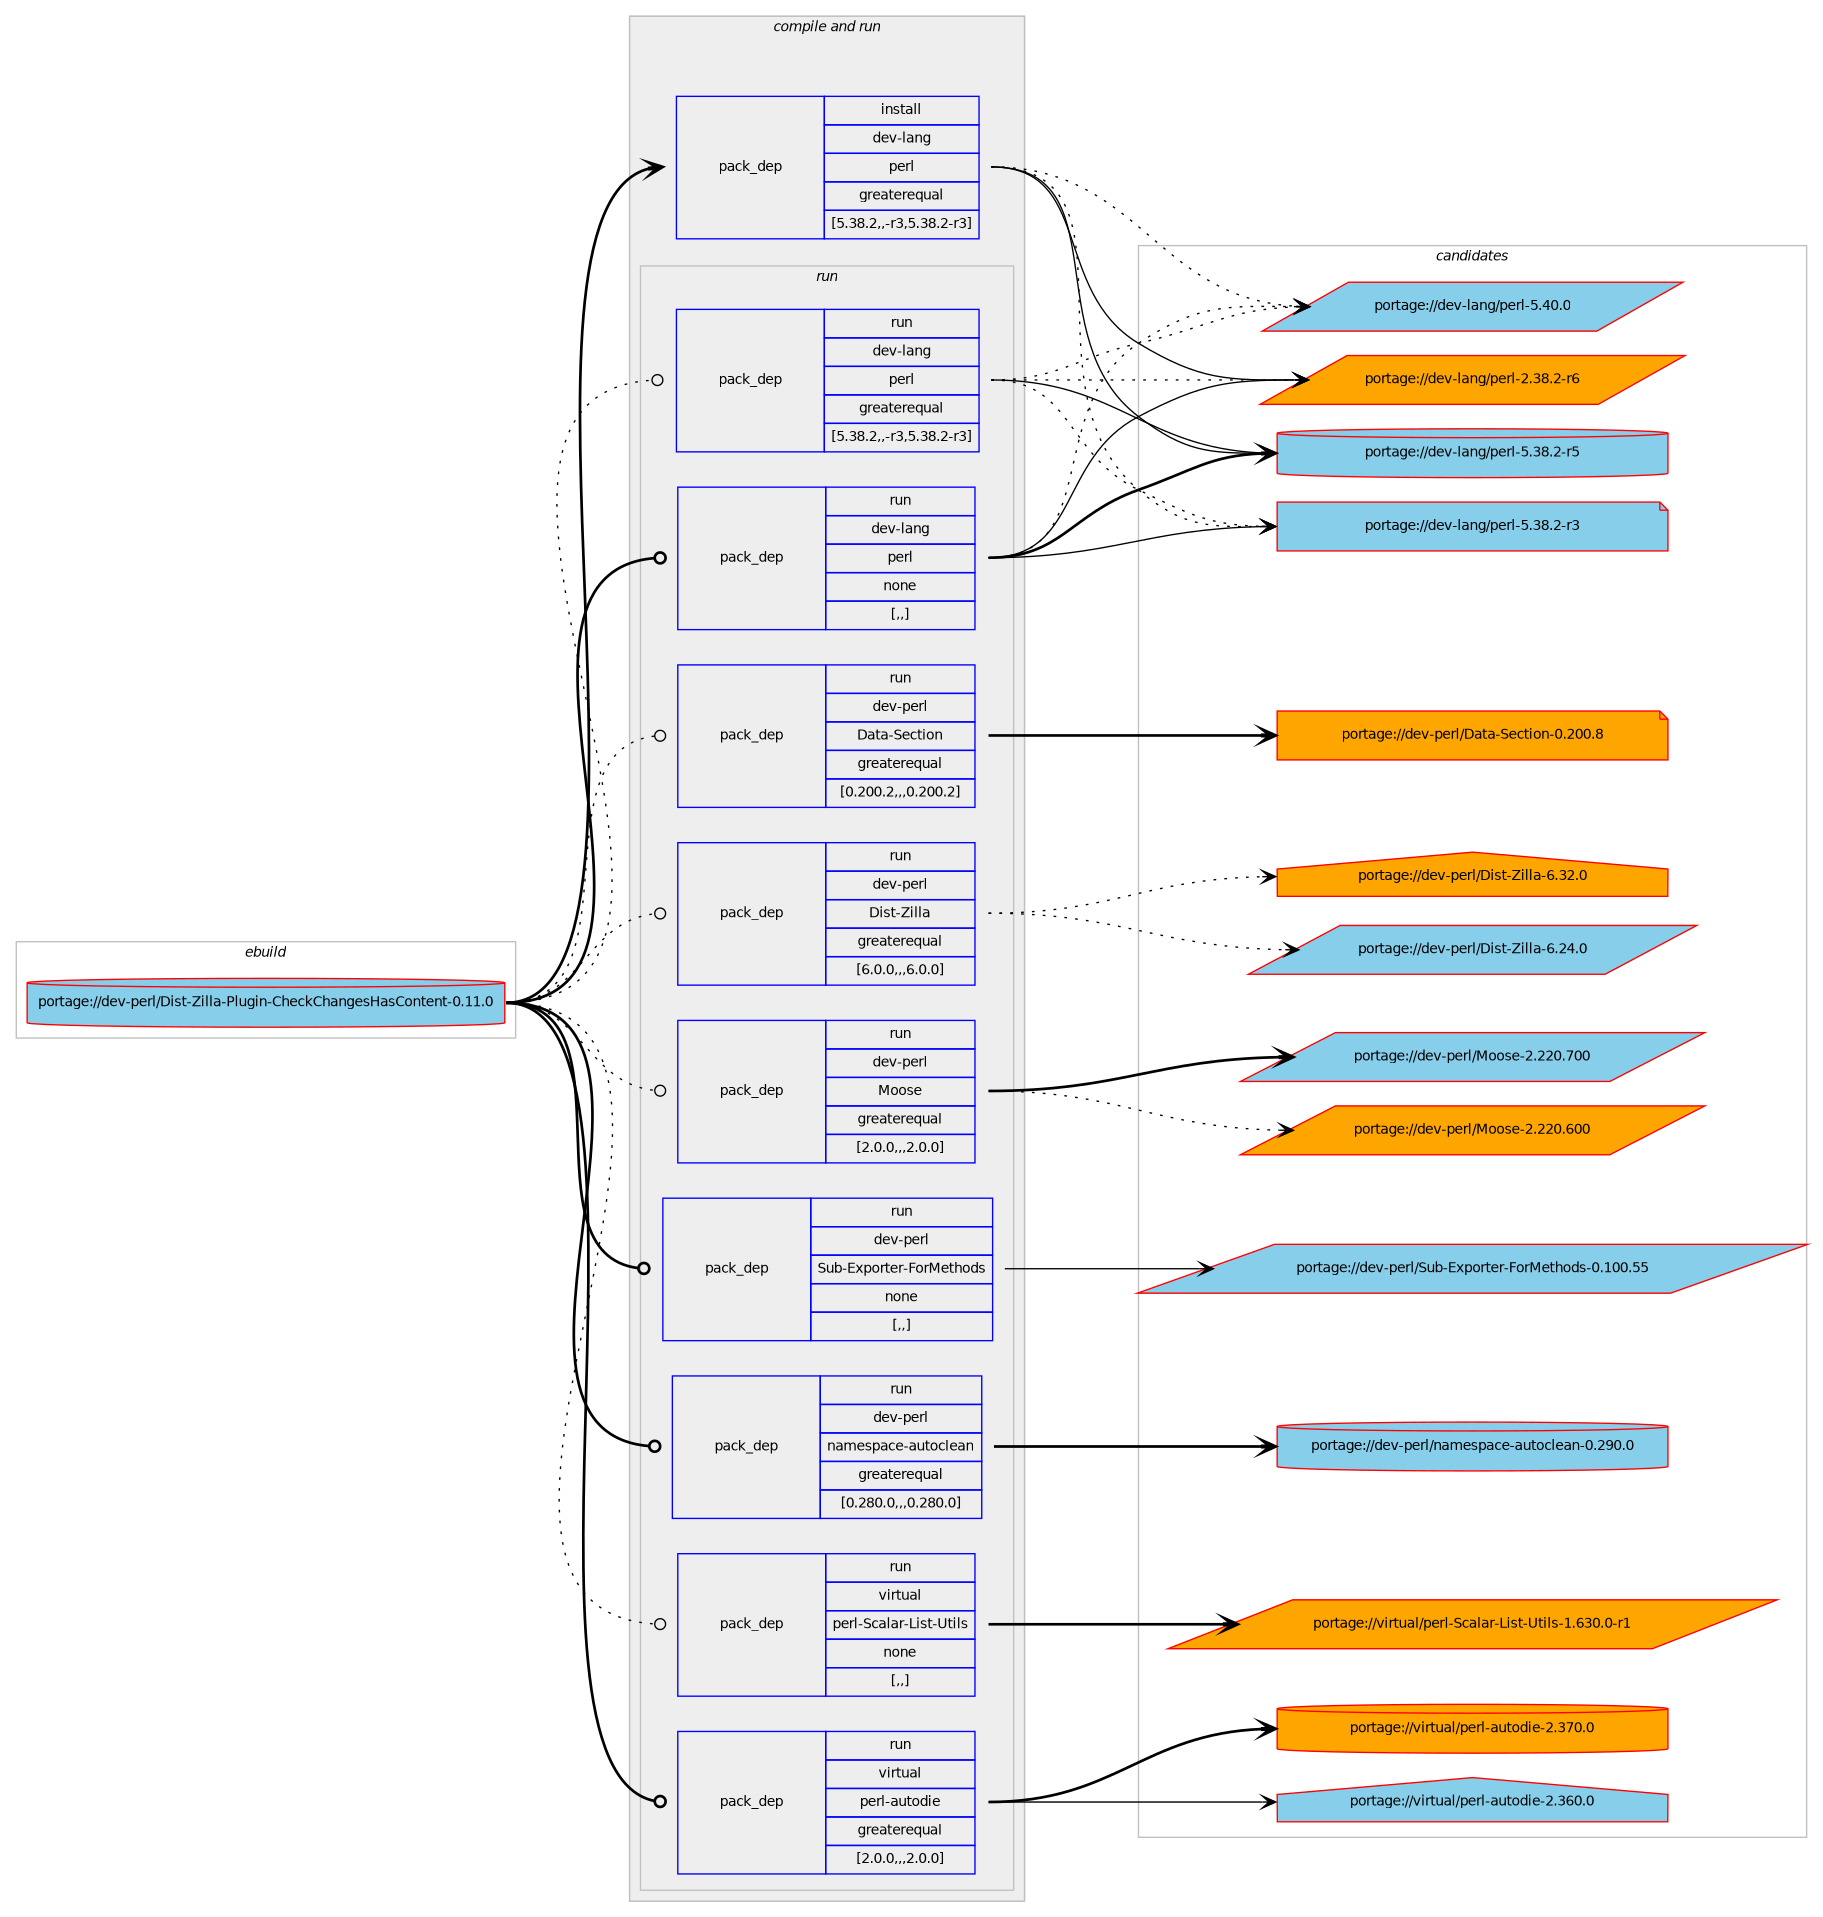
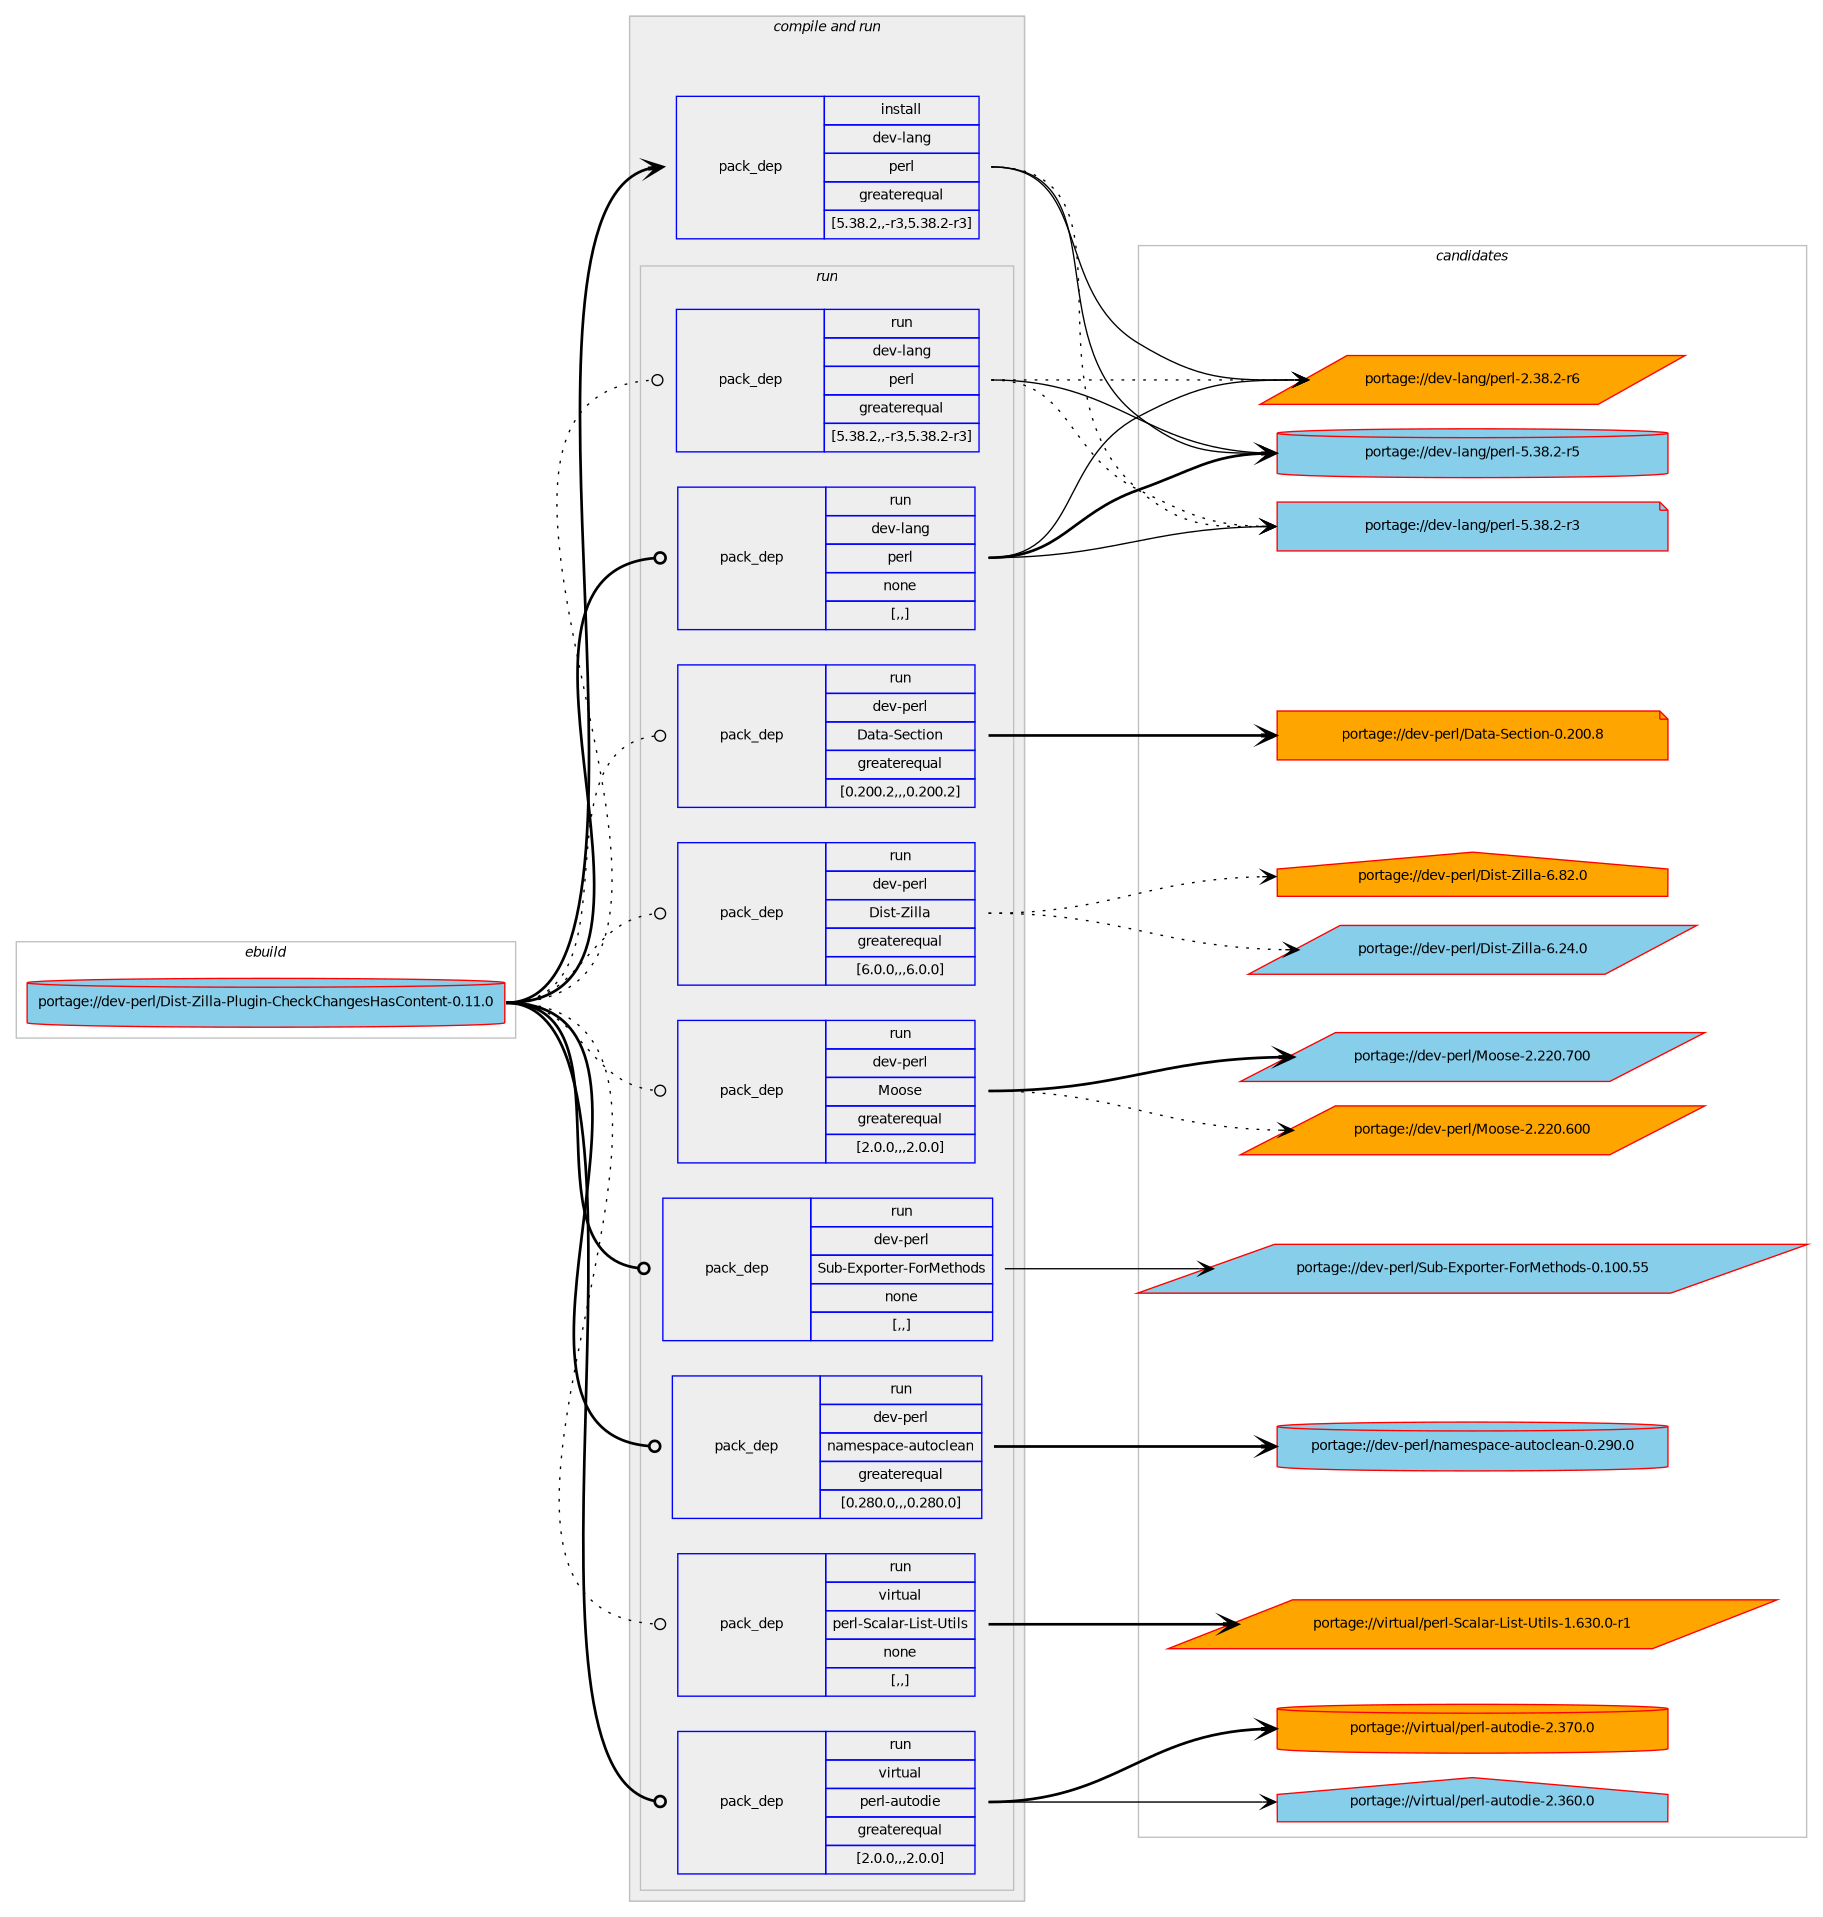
node "portage://dev-lang/perl-5.40.0": removed
node "portage://dev-perl/Dist-Zilla-6.32.0": label "portage://dev-perl/Dist-Zilla-6.32.0" -> "portage://dev-perl/Dist-Zilla-6.82.0"
